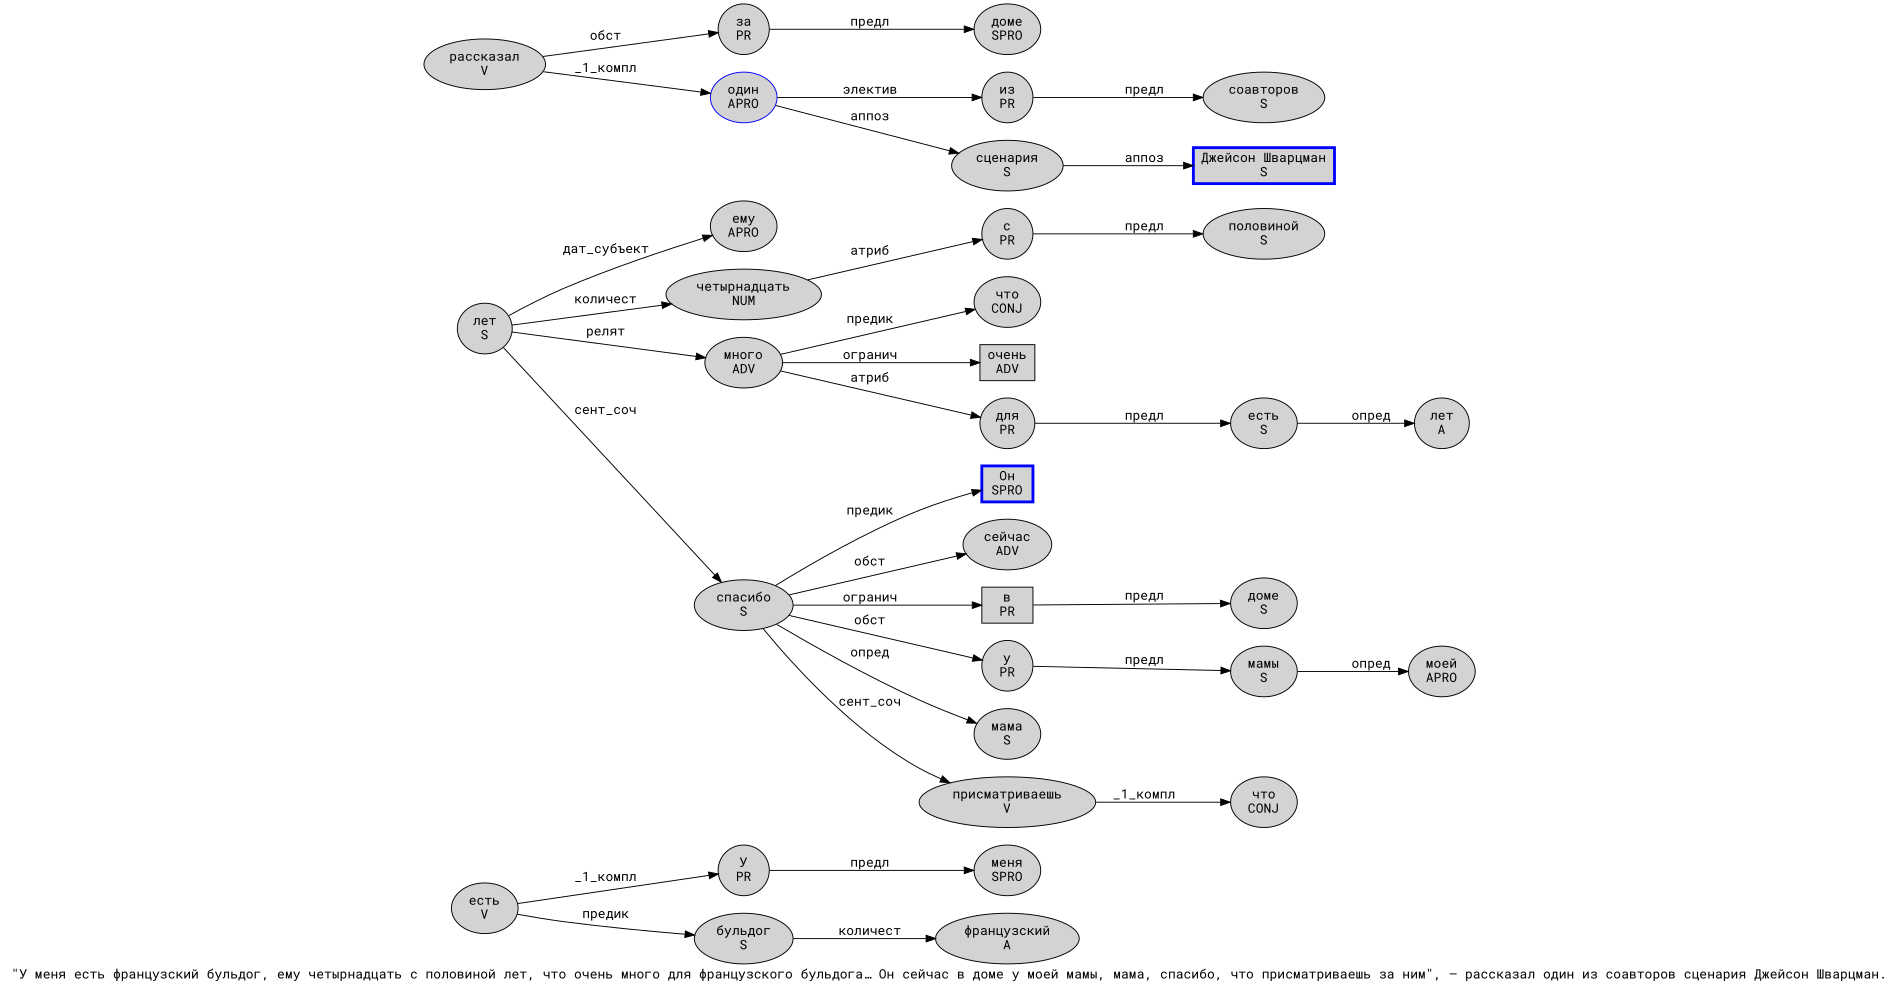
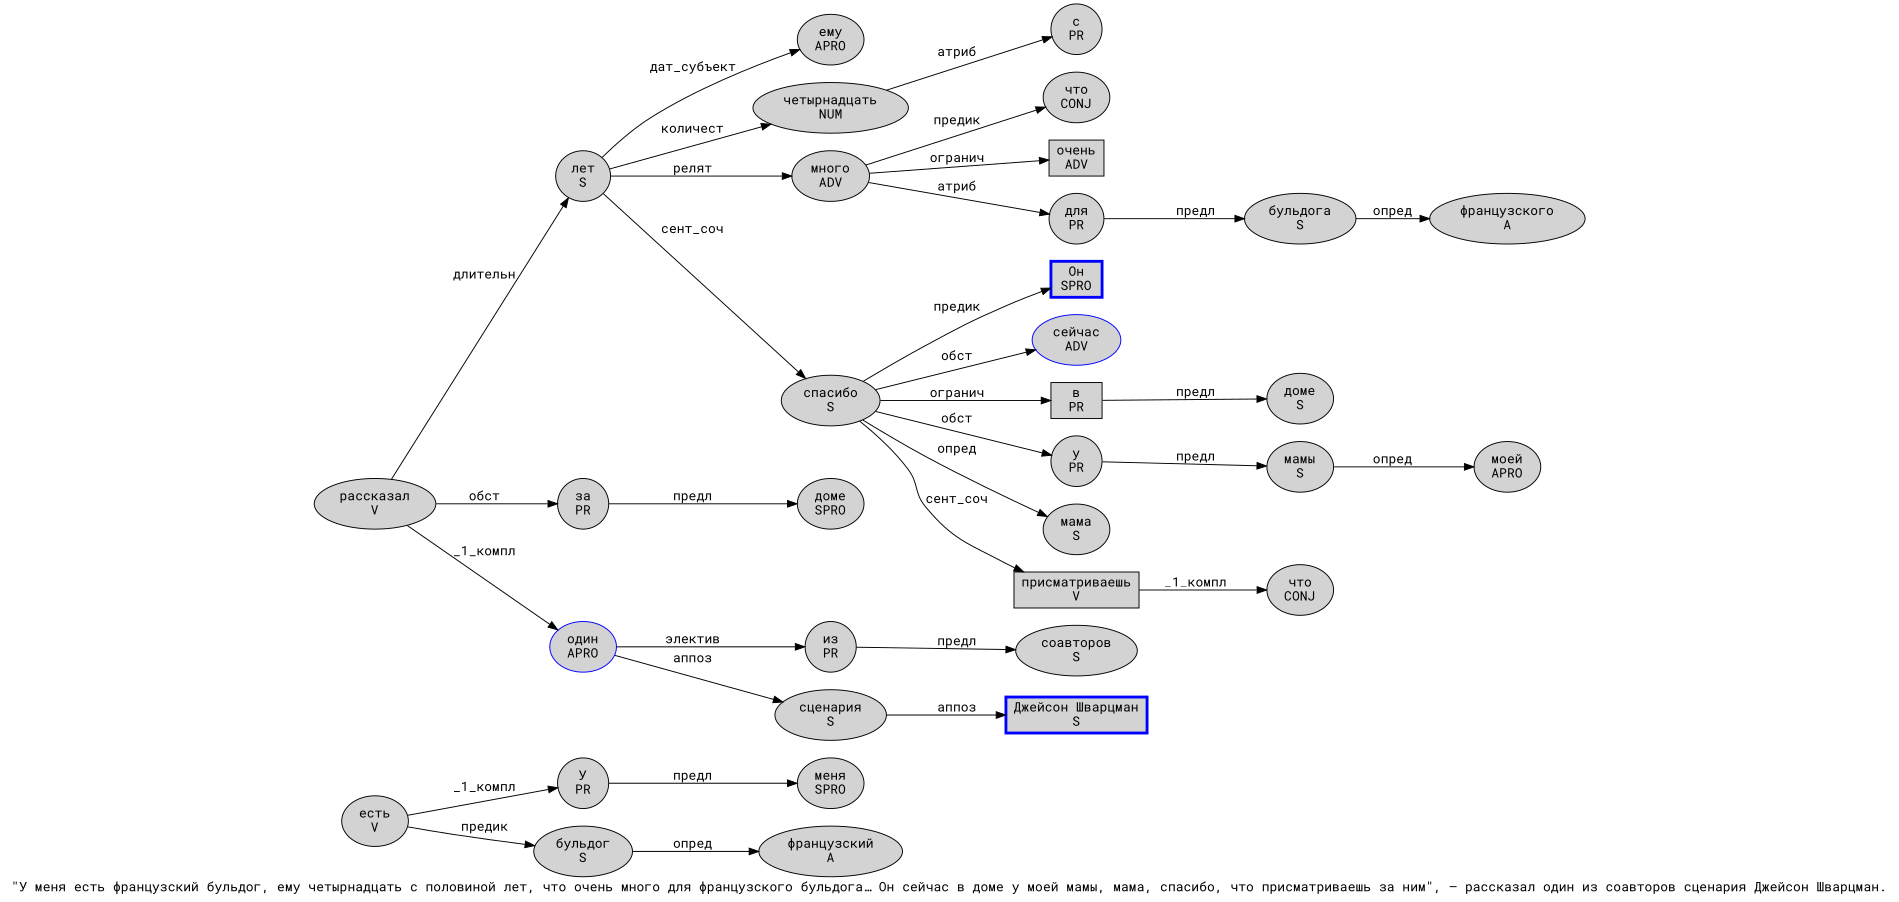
node "половиной S": removed
edge "рассказал V" -> "лет S": added, label "длительн"
node "есть S": label "есть S" -> "бульдога S"
node "лет A": label "лет A" -> "французского A"
node "сейчас ADV": color black -> blue
node "присматриваешь V": shape ellipse -> box
edge "бульдог S" -> "французский A": label "количест" -> "опред"
